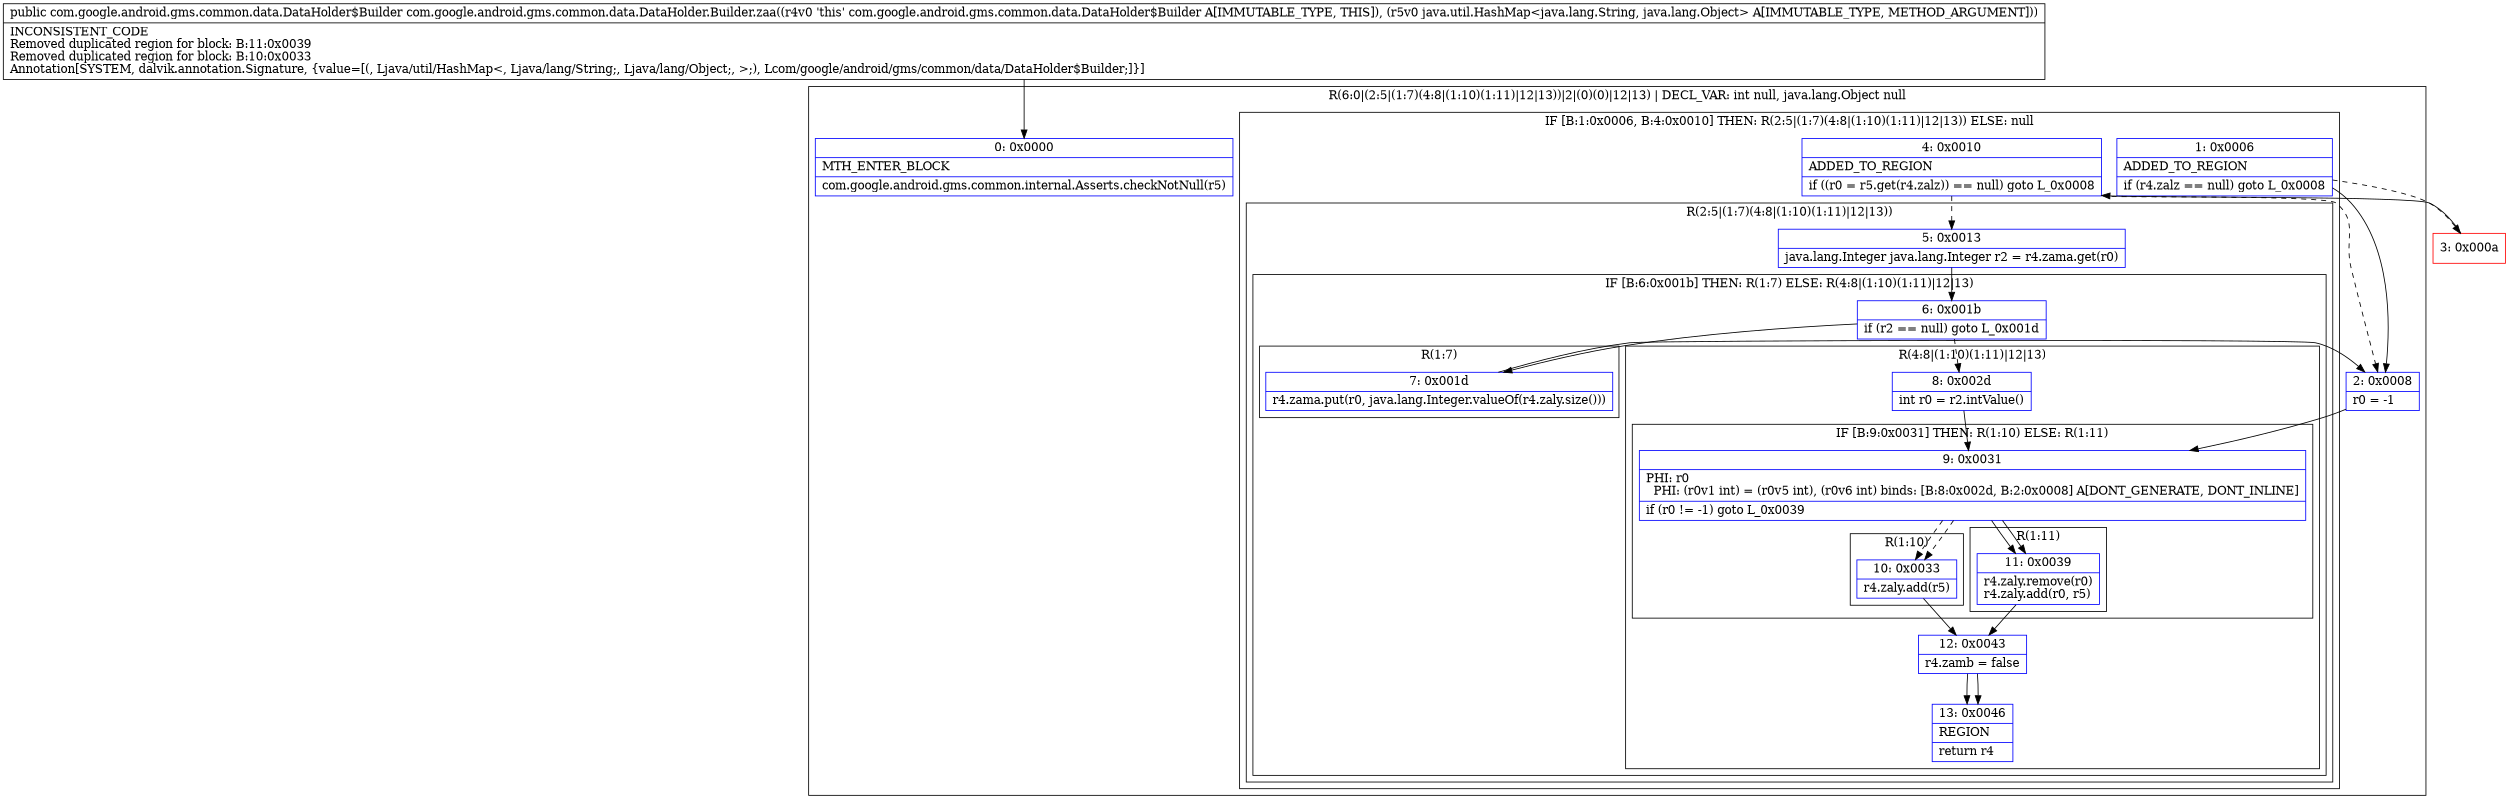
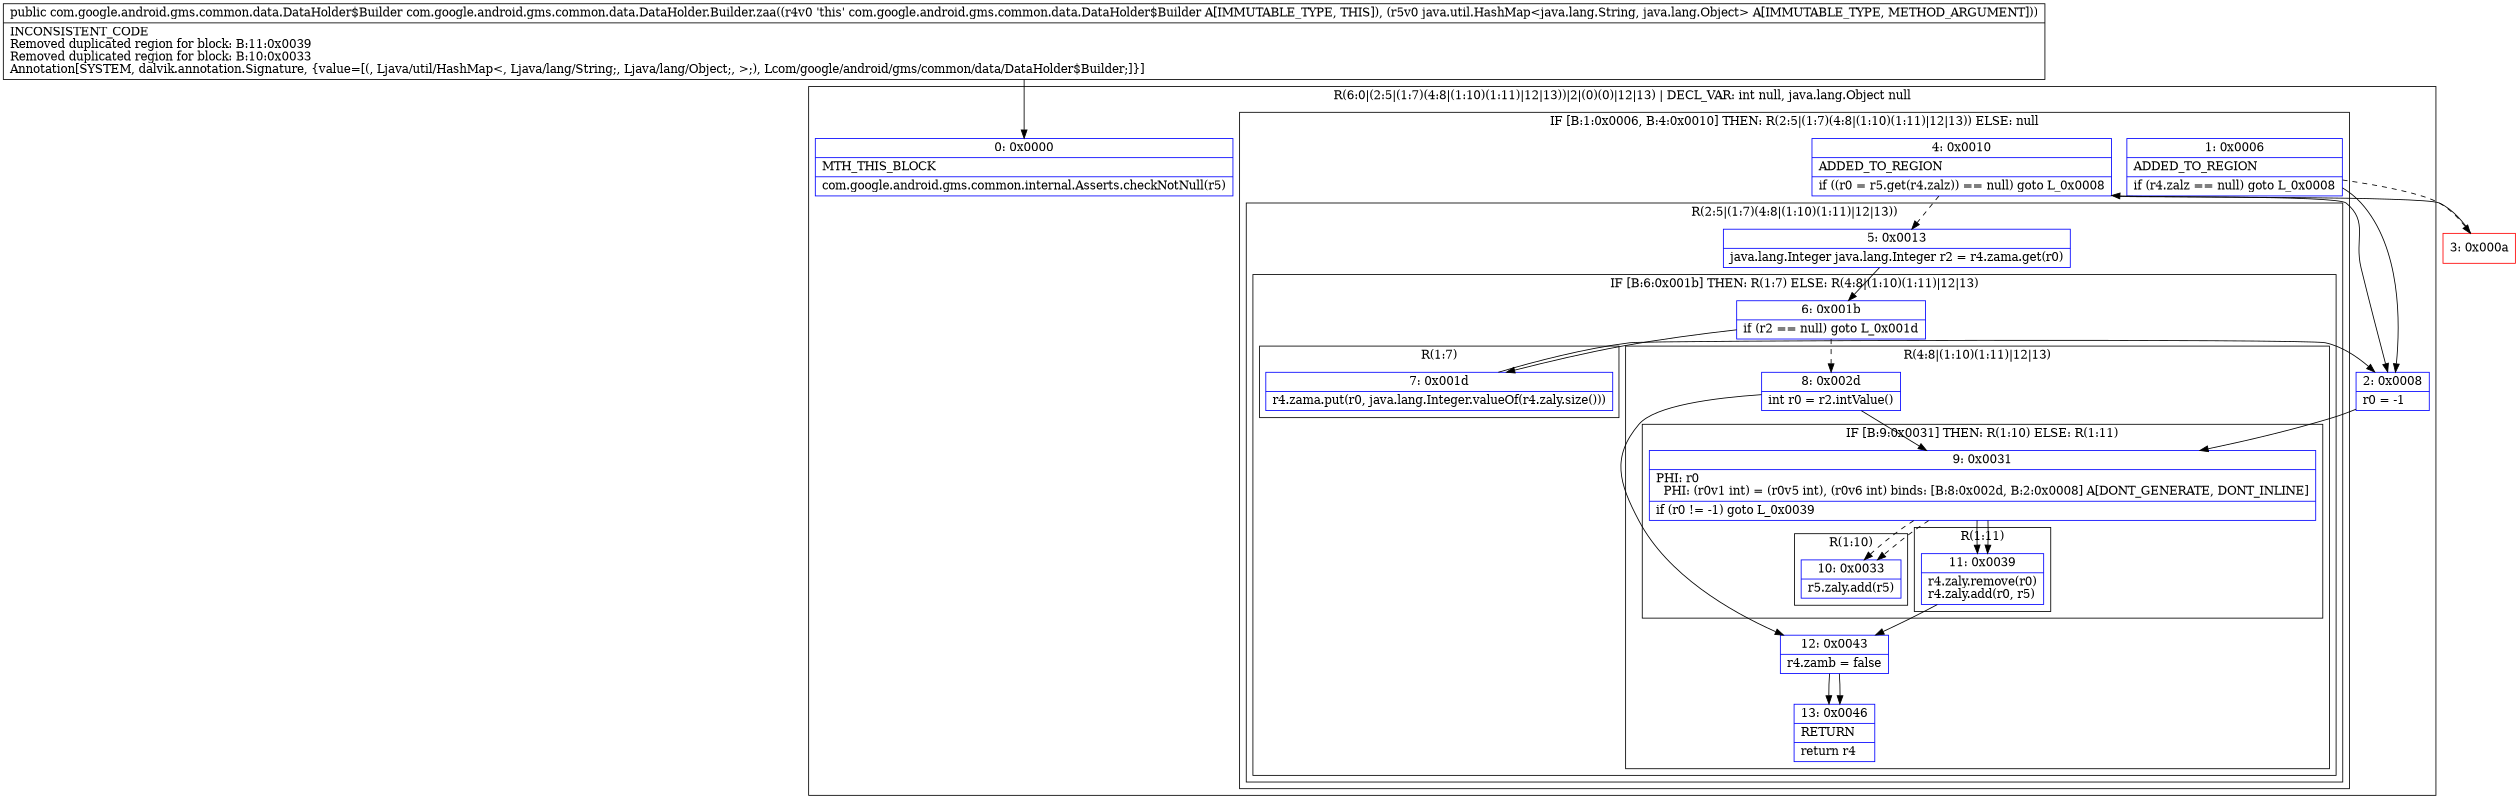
node "0: 0x0000": text "MTH_ENTER_BLOCK" -> "MTH_THIS_BLOCK"
edge "4: 0x0010" -> "2: 0x0008": style dashed -> solid
node "10: 0x0033": text "r4.zaly.add(r5)" -> "r5.zaly.add(r5)"
edge "10: 0x0033" -> "12: 0x0043": now "8: 0x002d" -> "12: 0x0043"
node "13: 0x0046": text "REGION" -> "RETURN"
